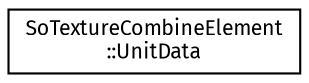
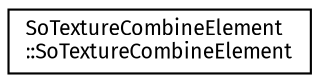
node "SoTextureCombineElement ::UnitData": label "SoTextureCombineElement ::UnitData" -> "SoTextureCombineElement ::SoTextureCombineElement"
